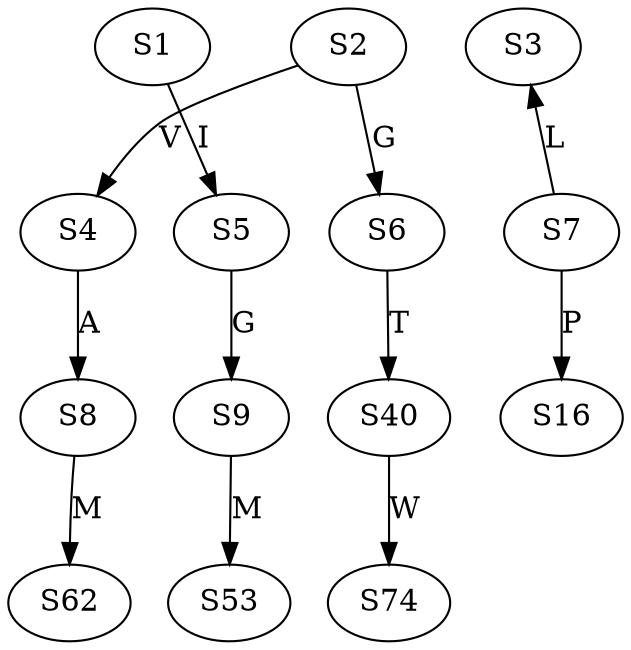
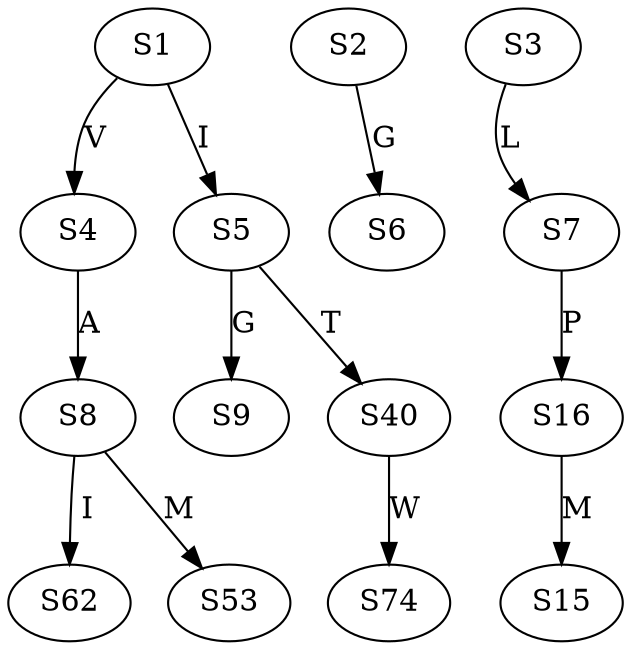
edge "S2" -> "S4": now "S1" -> "S4"
edge "S7" -> "S3": reversed
edge "S6" -> "S40": now "S5" -> "S40"
edge "S9" -> "S53": now "S8" -> "S53"
edge "S8" -> "S62": label "M" -> "I"
node "S15": added
